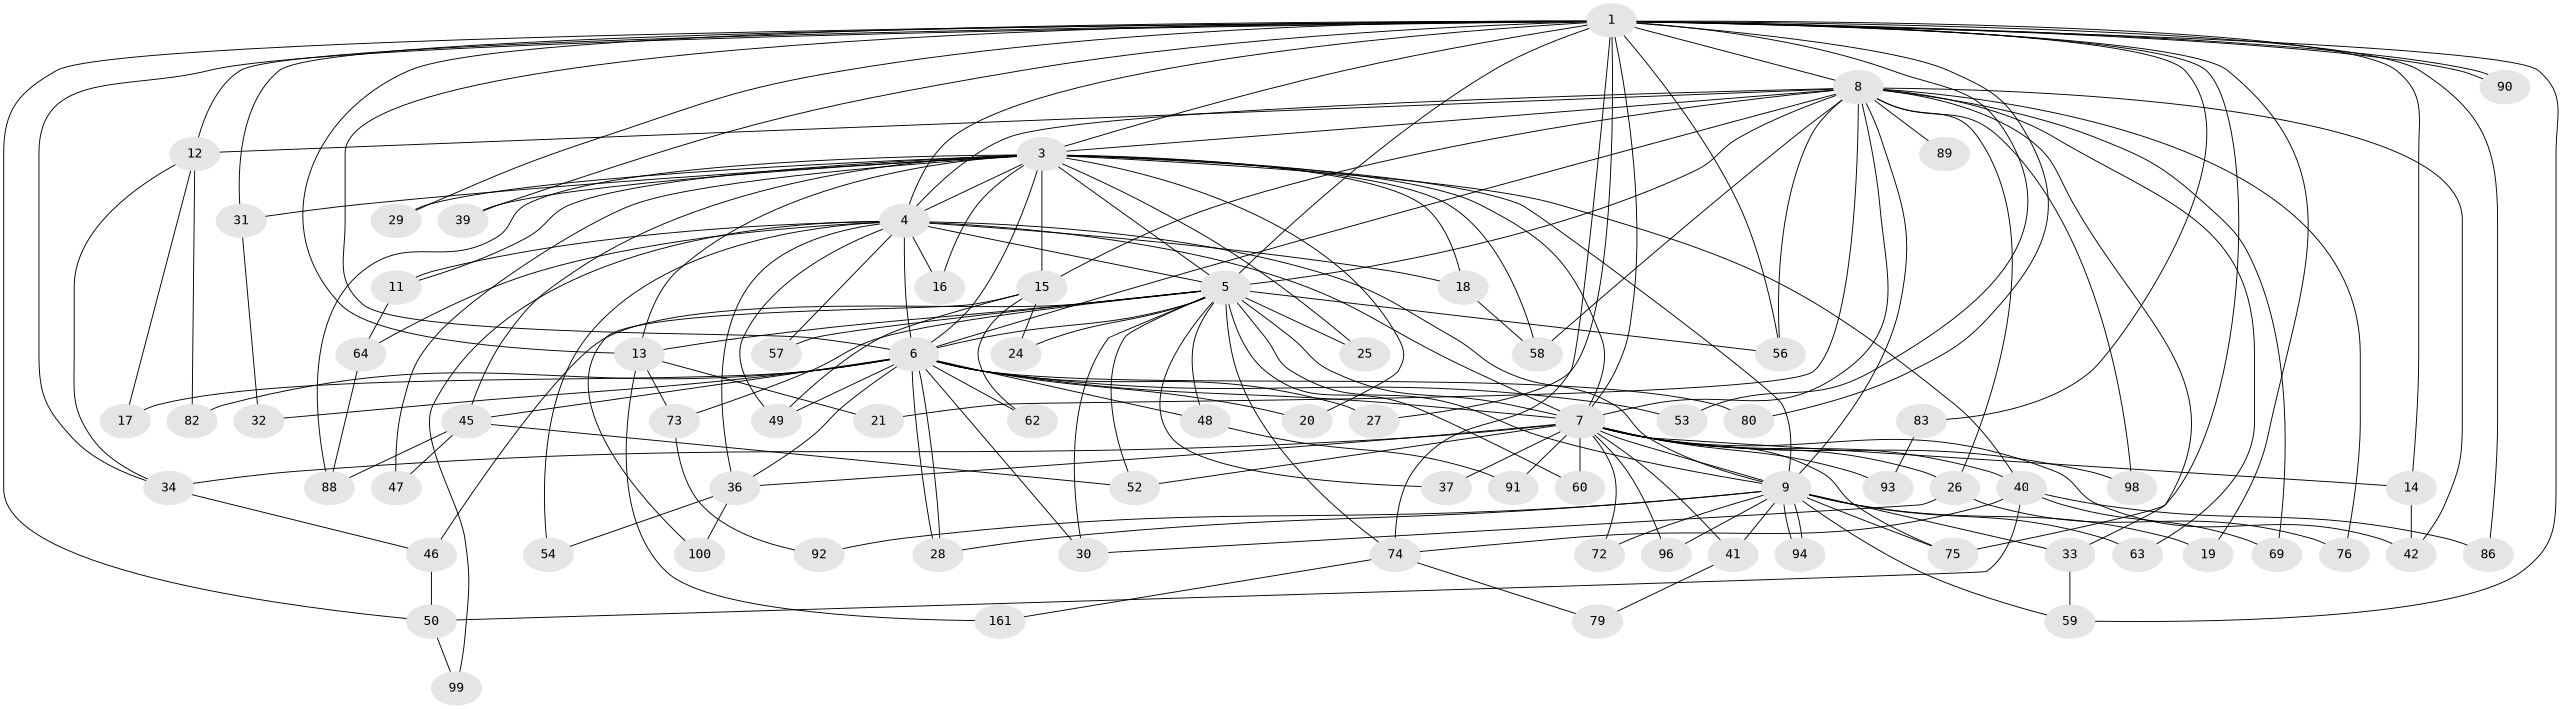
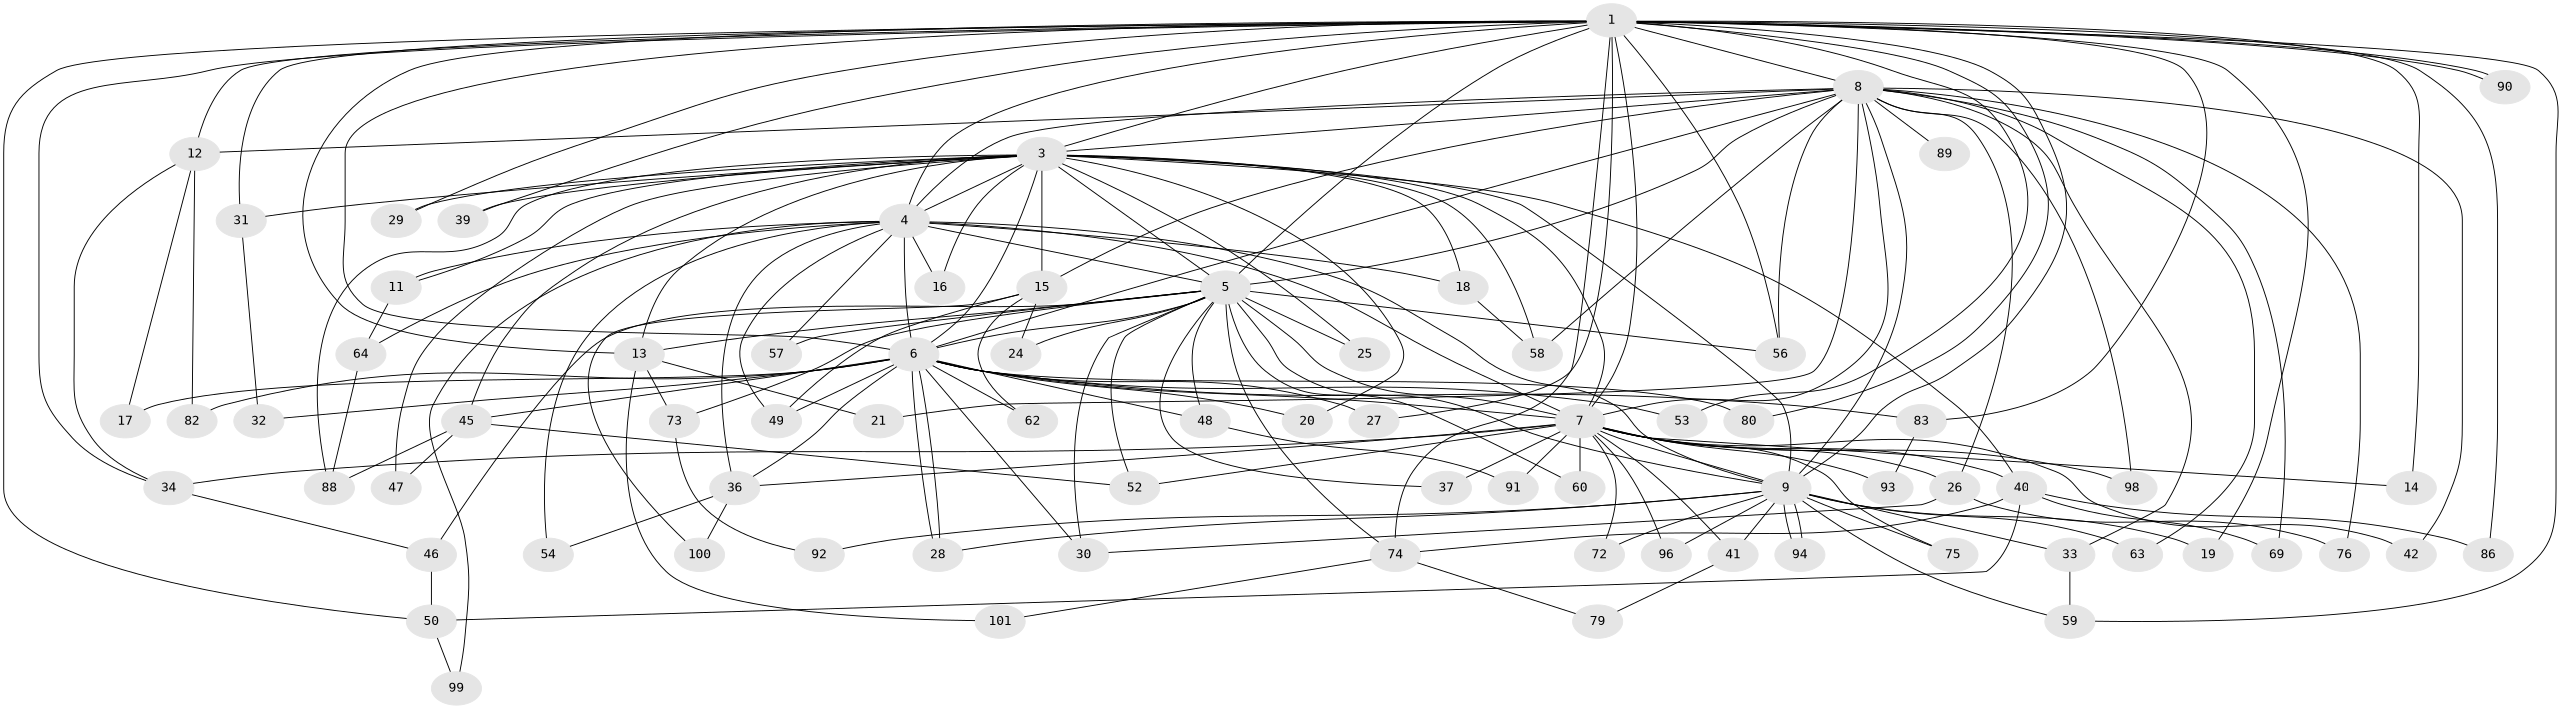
edge "1" -- "75": now "1" -- "9"
edge "6" -- "83": added
edge "14" -- "42": removed
node "161": label "161" -> "101"
